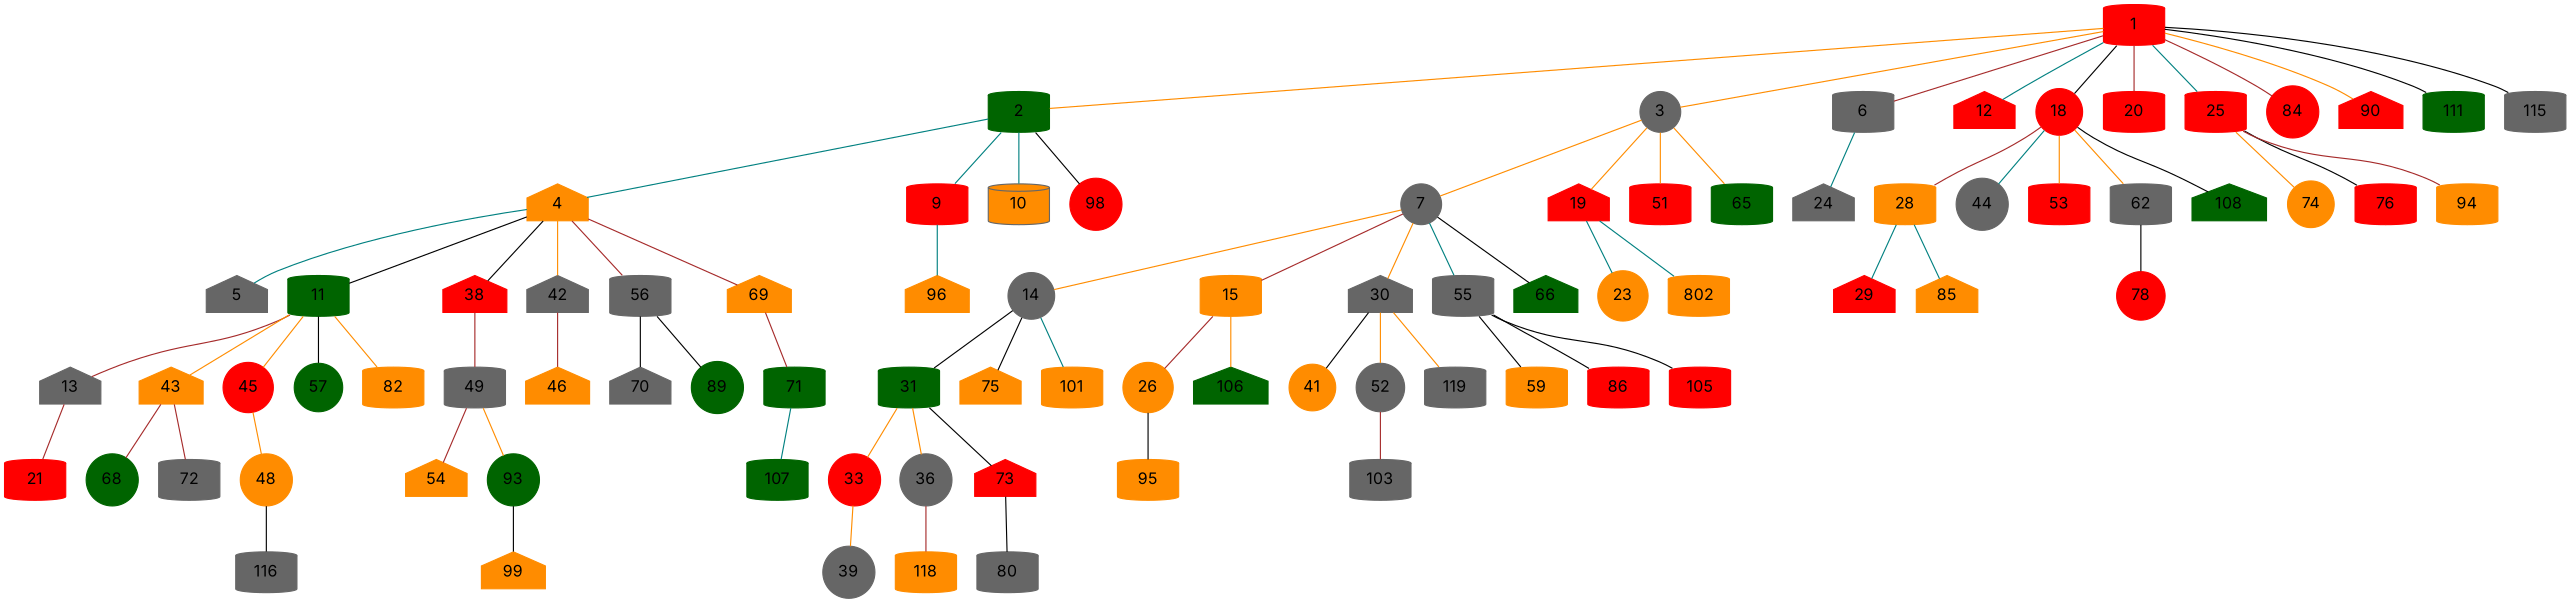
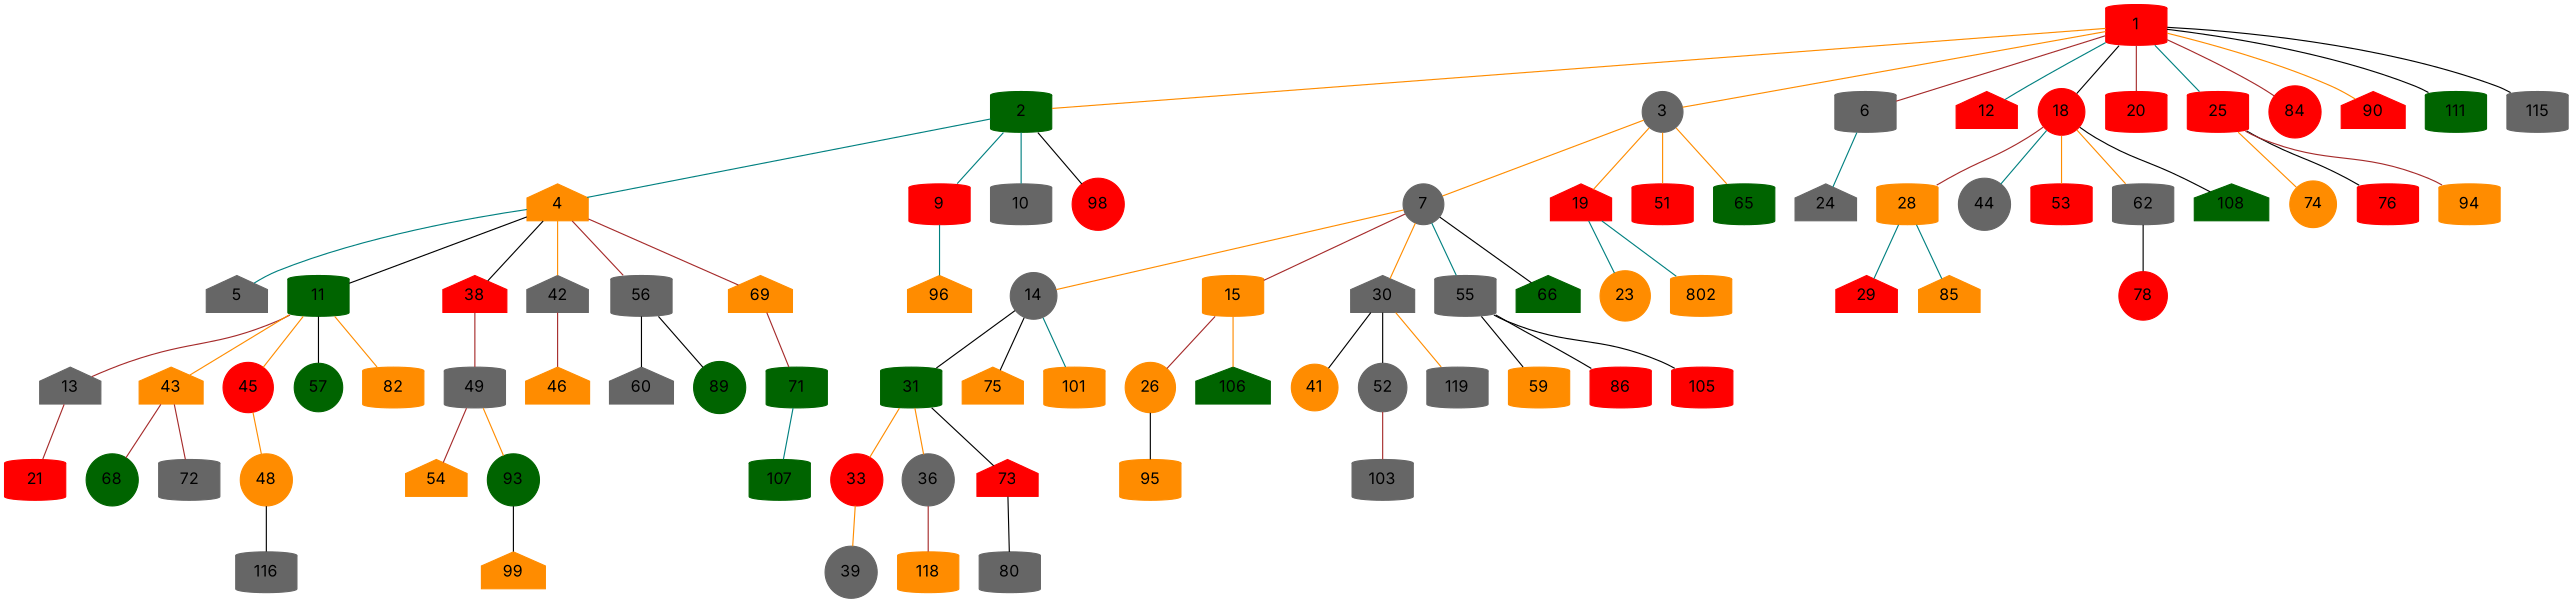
node "10": fillcolor darkorange -> gray40
edge "30" -- "52": color darkorange -> black
node "70": label "70" -> "60"
